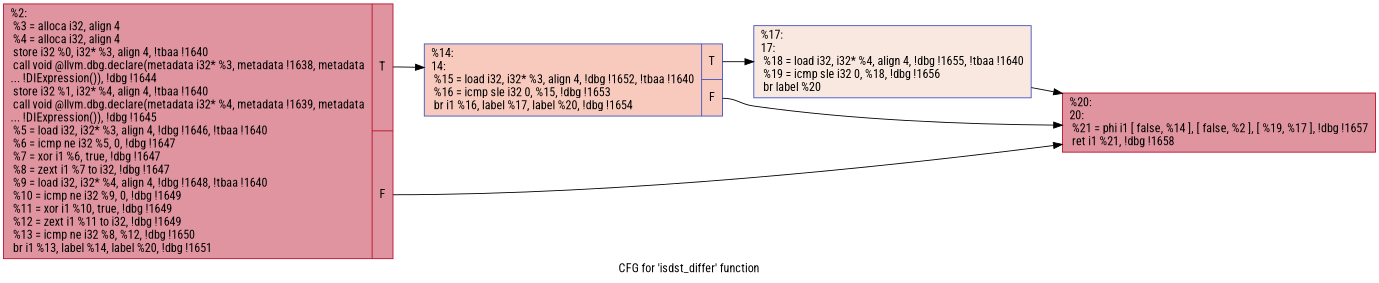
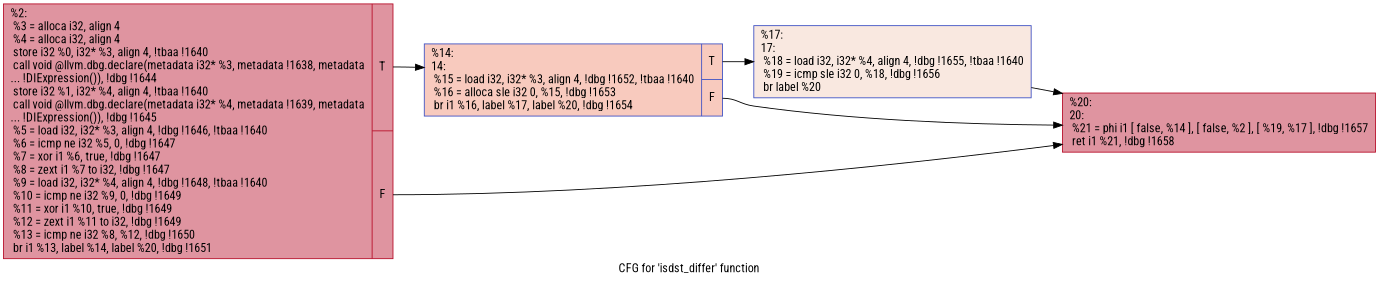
node "%14:": text "%16 = icmp sle i32 0, %15, !dbg !1653" -> "%16 = alloca sle i32 0, %15, !dbg !1653"
